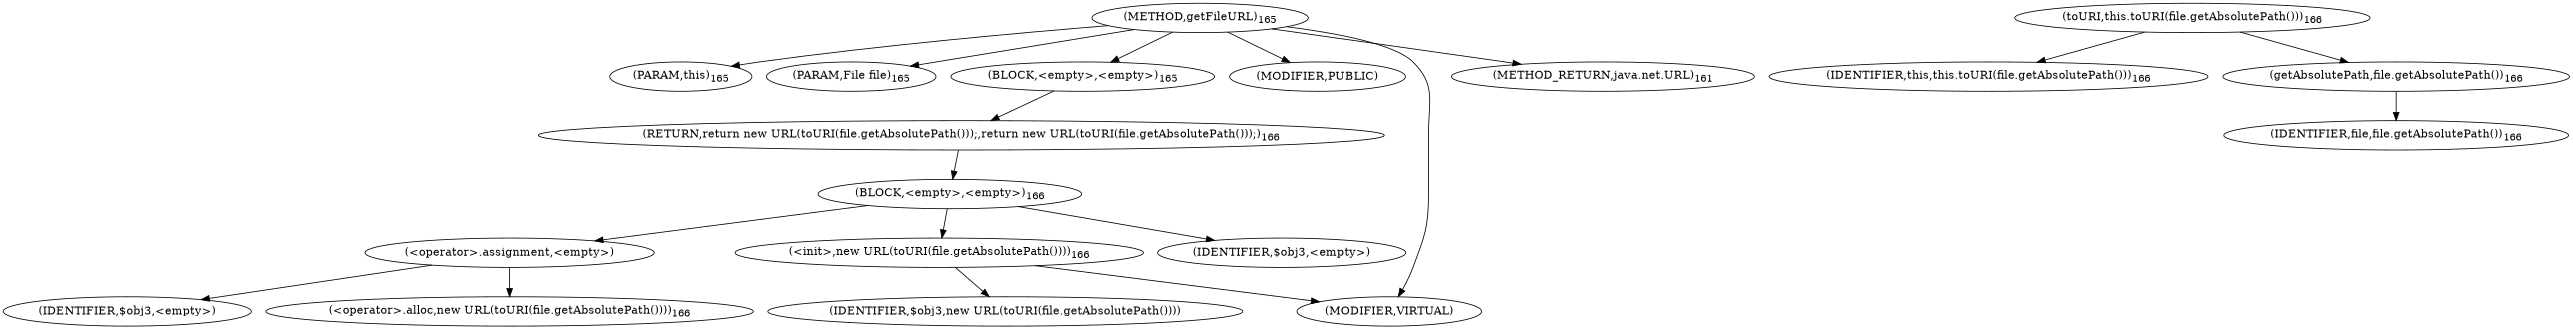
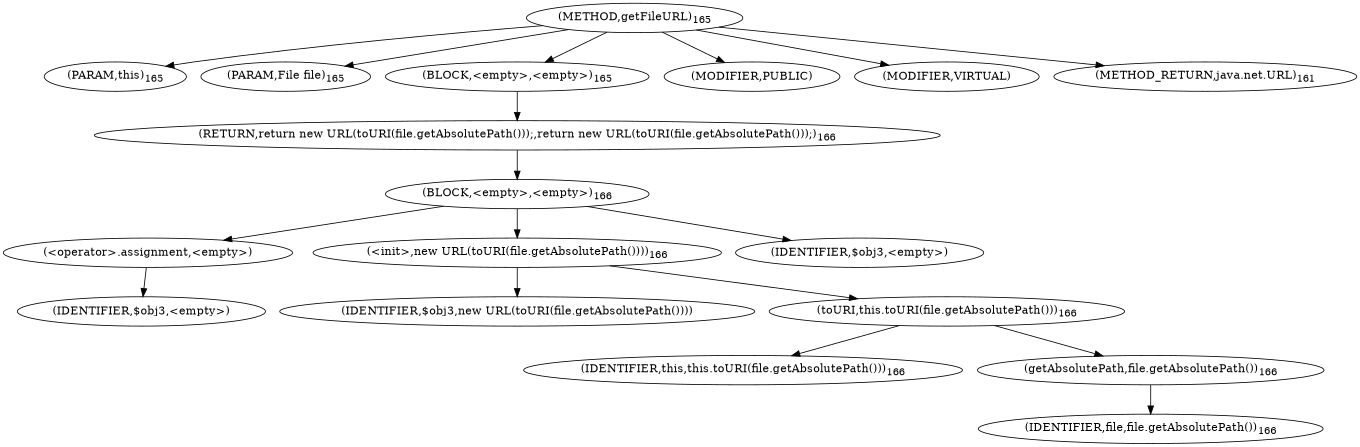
edge "(<init>,new URL(toURI(file.getAbsolutePath())))" -> "(MODIFIER,VIRTUAL)": now "(<init>,new URL(toURI(file.getAbsolutePath())))" -> "(toURI,this.toURI(file.getAbsolutePath()))"
node "(<operator>.alloc,new URL(toURI(file.getAbsolutePath())))": removed
